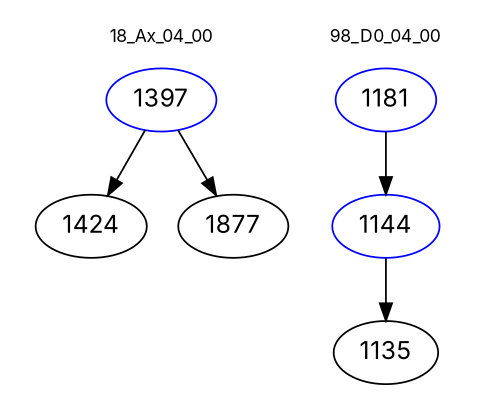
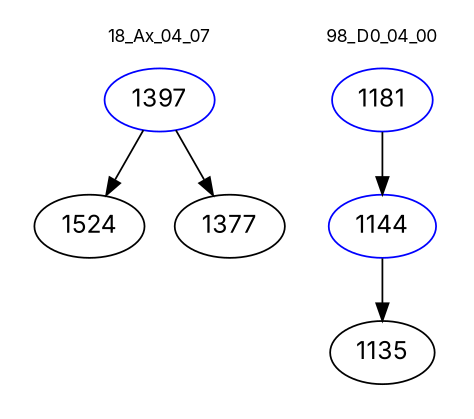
cluster "18_Ax_04_00": label "18_Ax_04_00" -> "18_Ax_04_07"
node "1424": label "1424" -> "1524"
node "1877": label "1877" -> "1377"
